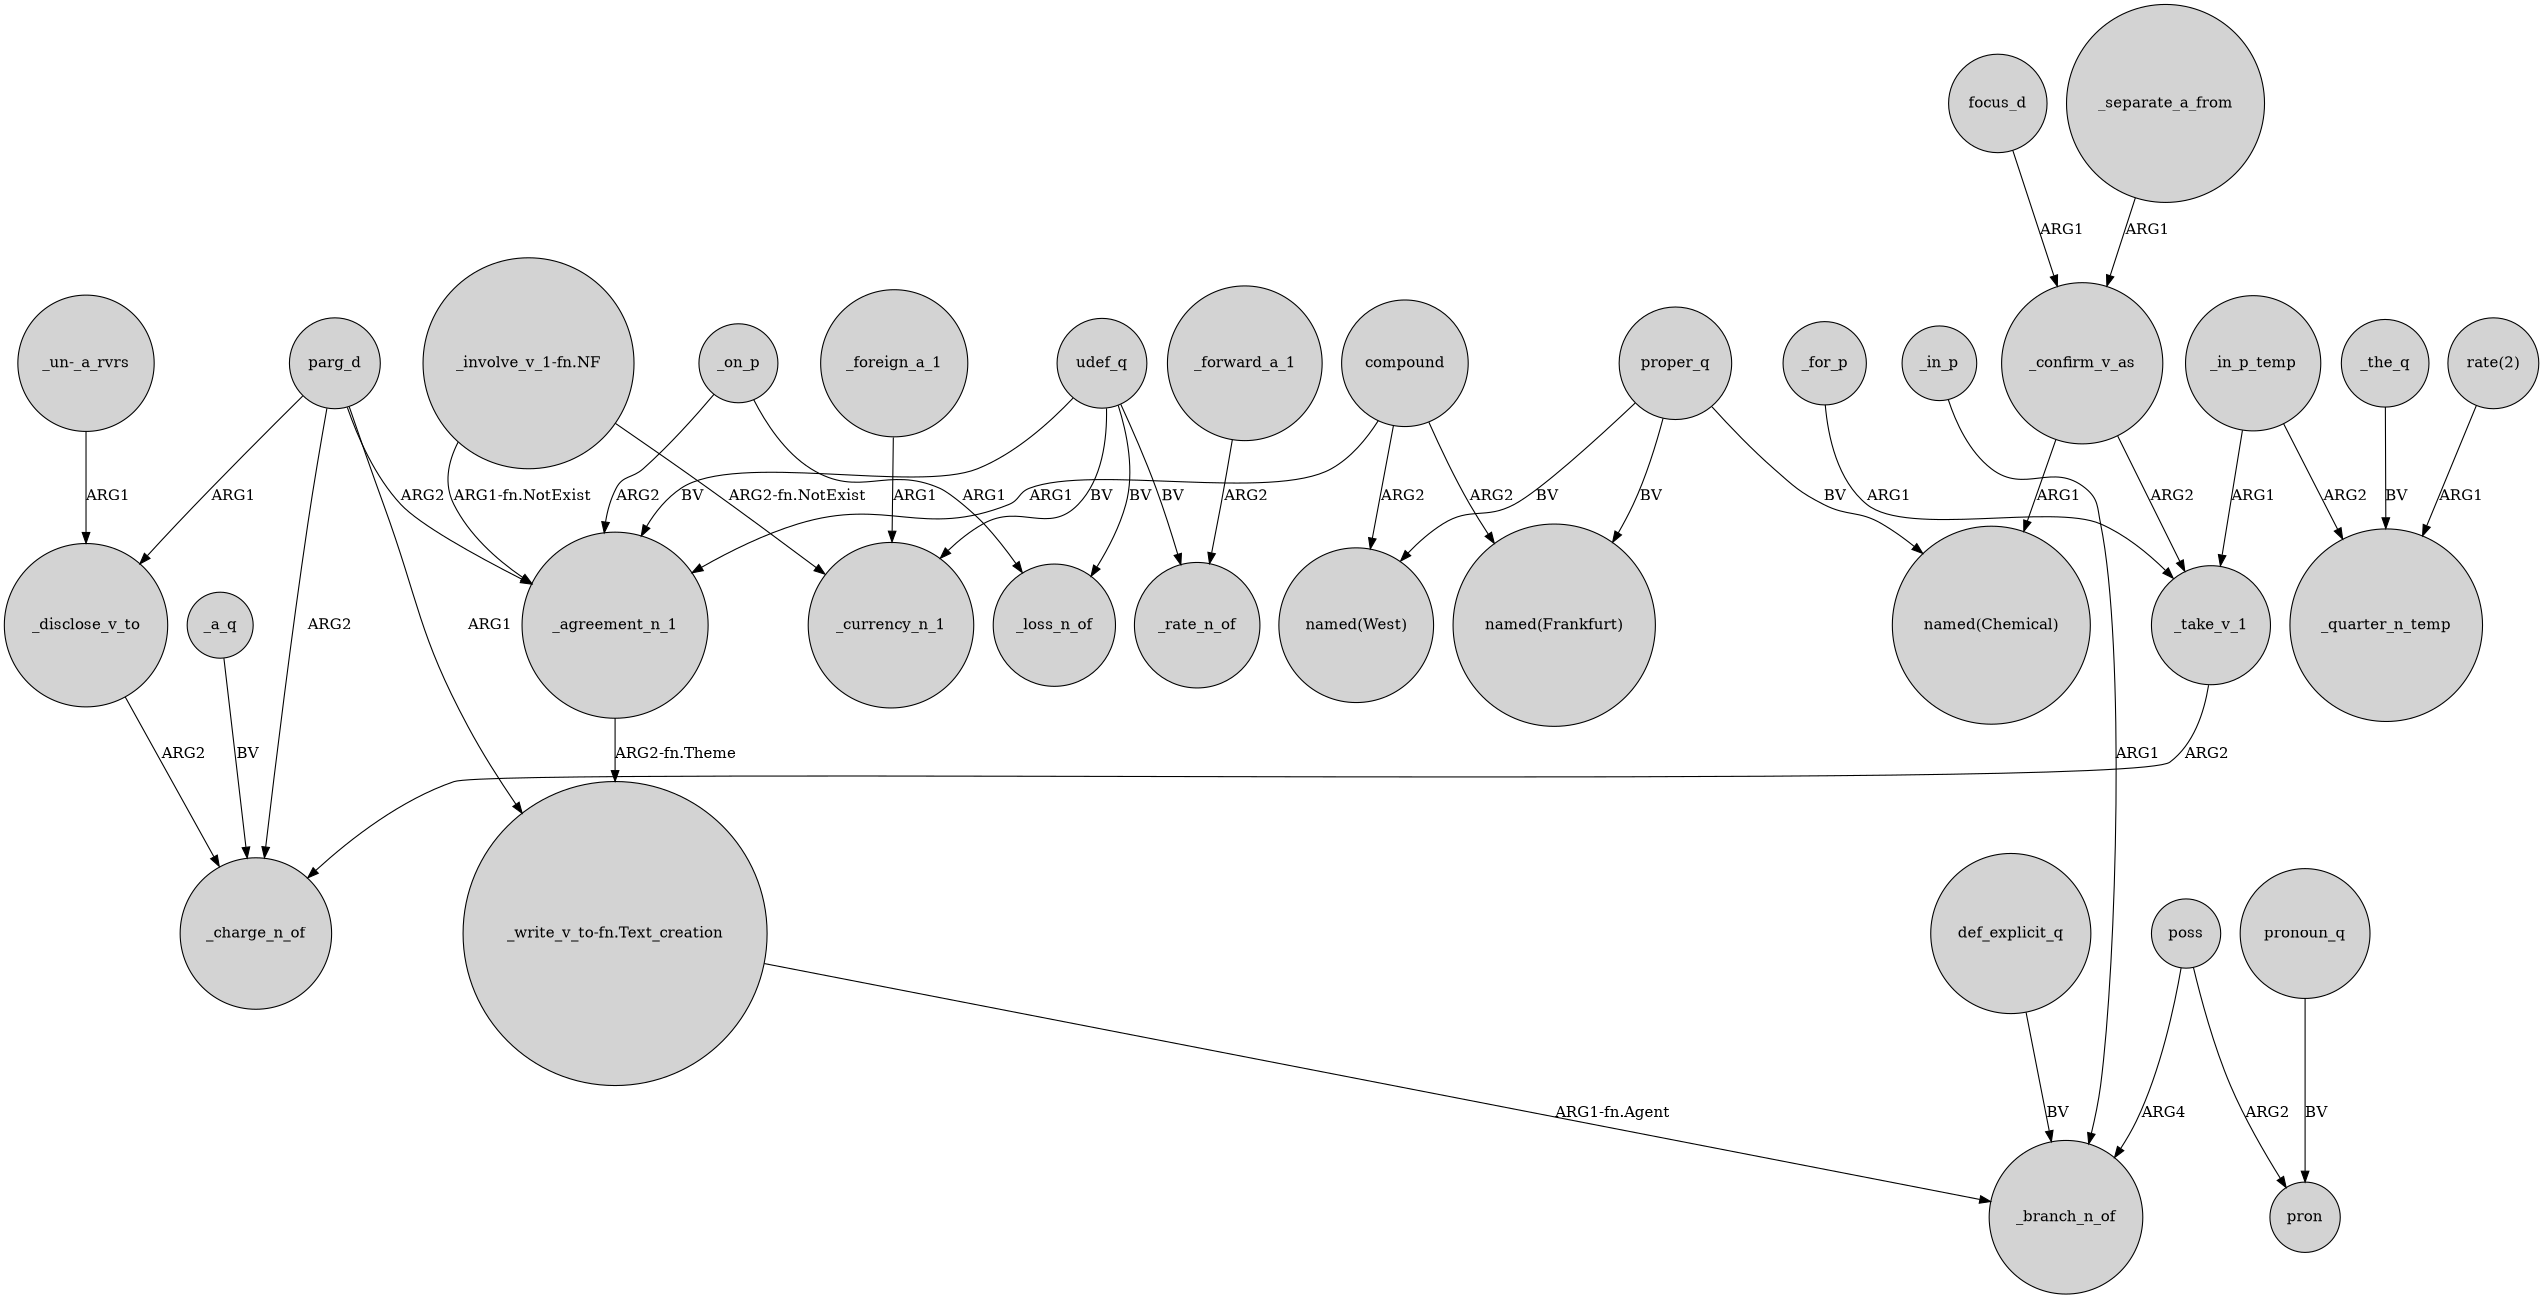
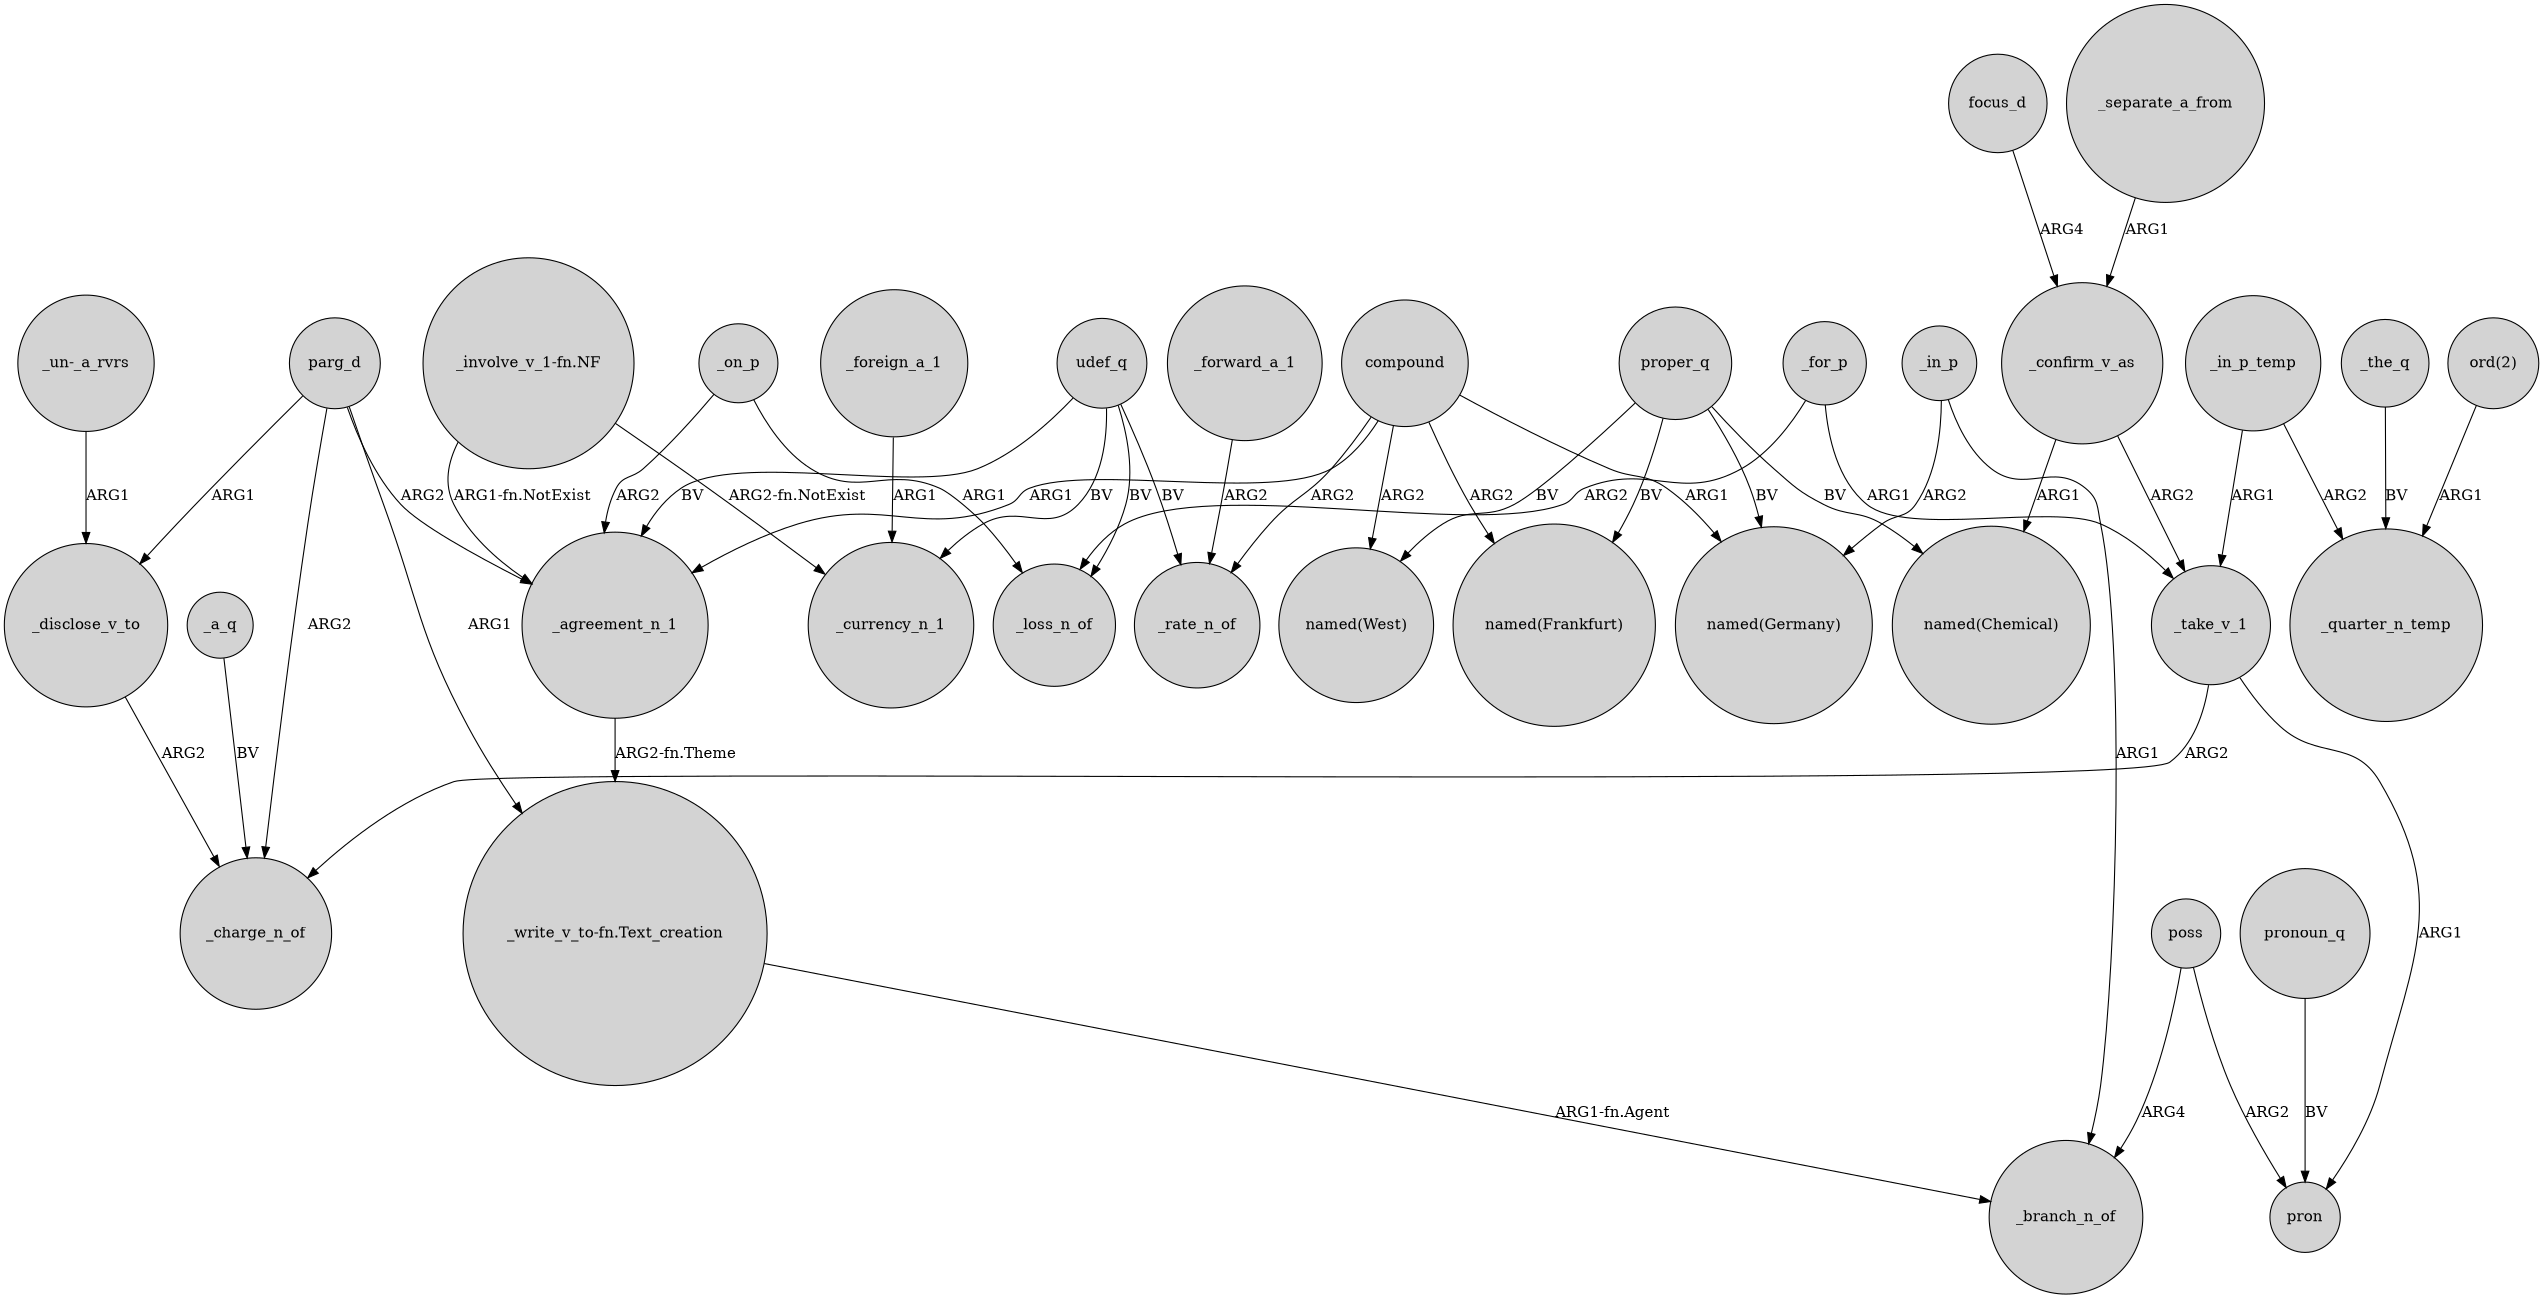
edge "focus_d" -> "_confirm_v_as": label "ARG1" -> "ARG4"
node "rate(2)": label "rate(2)" -> "ord(2)"
edge "compound" -> "_rate_n_of": added, label "ARG2"
edge "_for_p" -> "_loss_n_of": added, label "ARG2"
node "named(Germany)": added
edge "_take_v_1" -> "pron": added, label "ARG1"
node "def_explicit_q": removed
